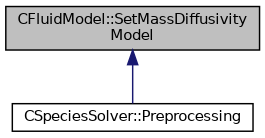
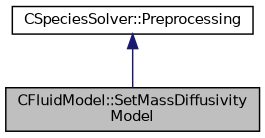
edge "CSpeciesSolver::Preprocessing" -> "CFluidModel::SetMassDiffusivity Model": reversed
